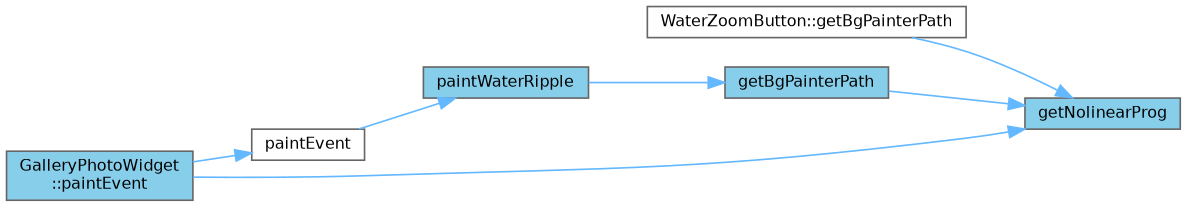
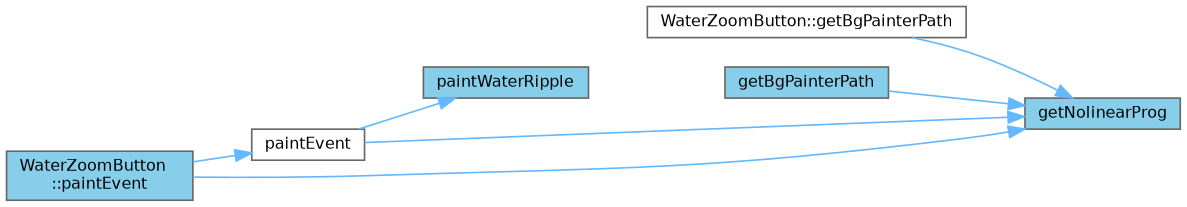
edge "paintWaterRipple" -> "getBgPainterPath": removed
edge "paintEvent" -> "getNolinearProg": added
node "GalleryPhotoWidget ::paintEvent": label "GalleryPhotoWidget ::paintEvent" -> "WaterZoomButton ::paintEvent"
